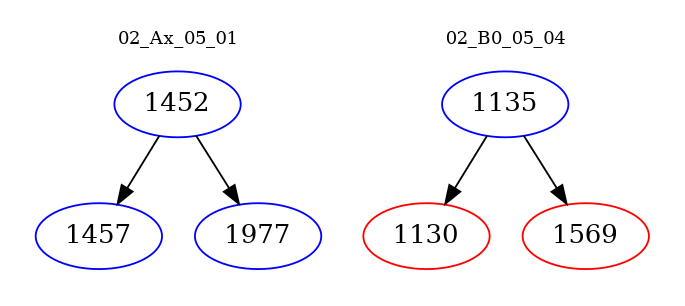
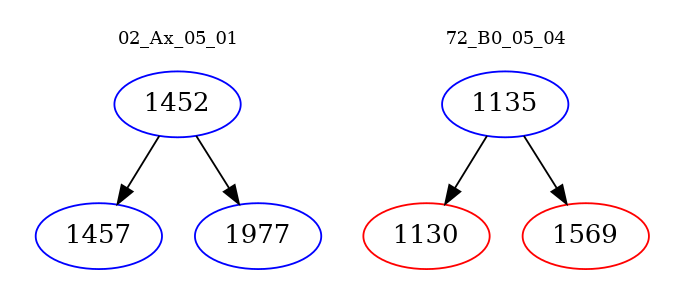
cluster "02_B0_05_04": label "02_B0_05_04" -> "72_B0_05_04"
